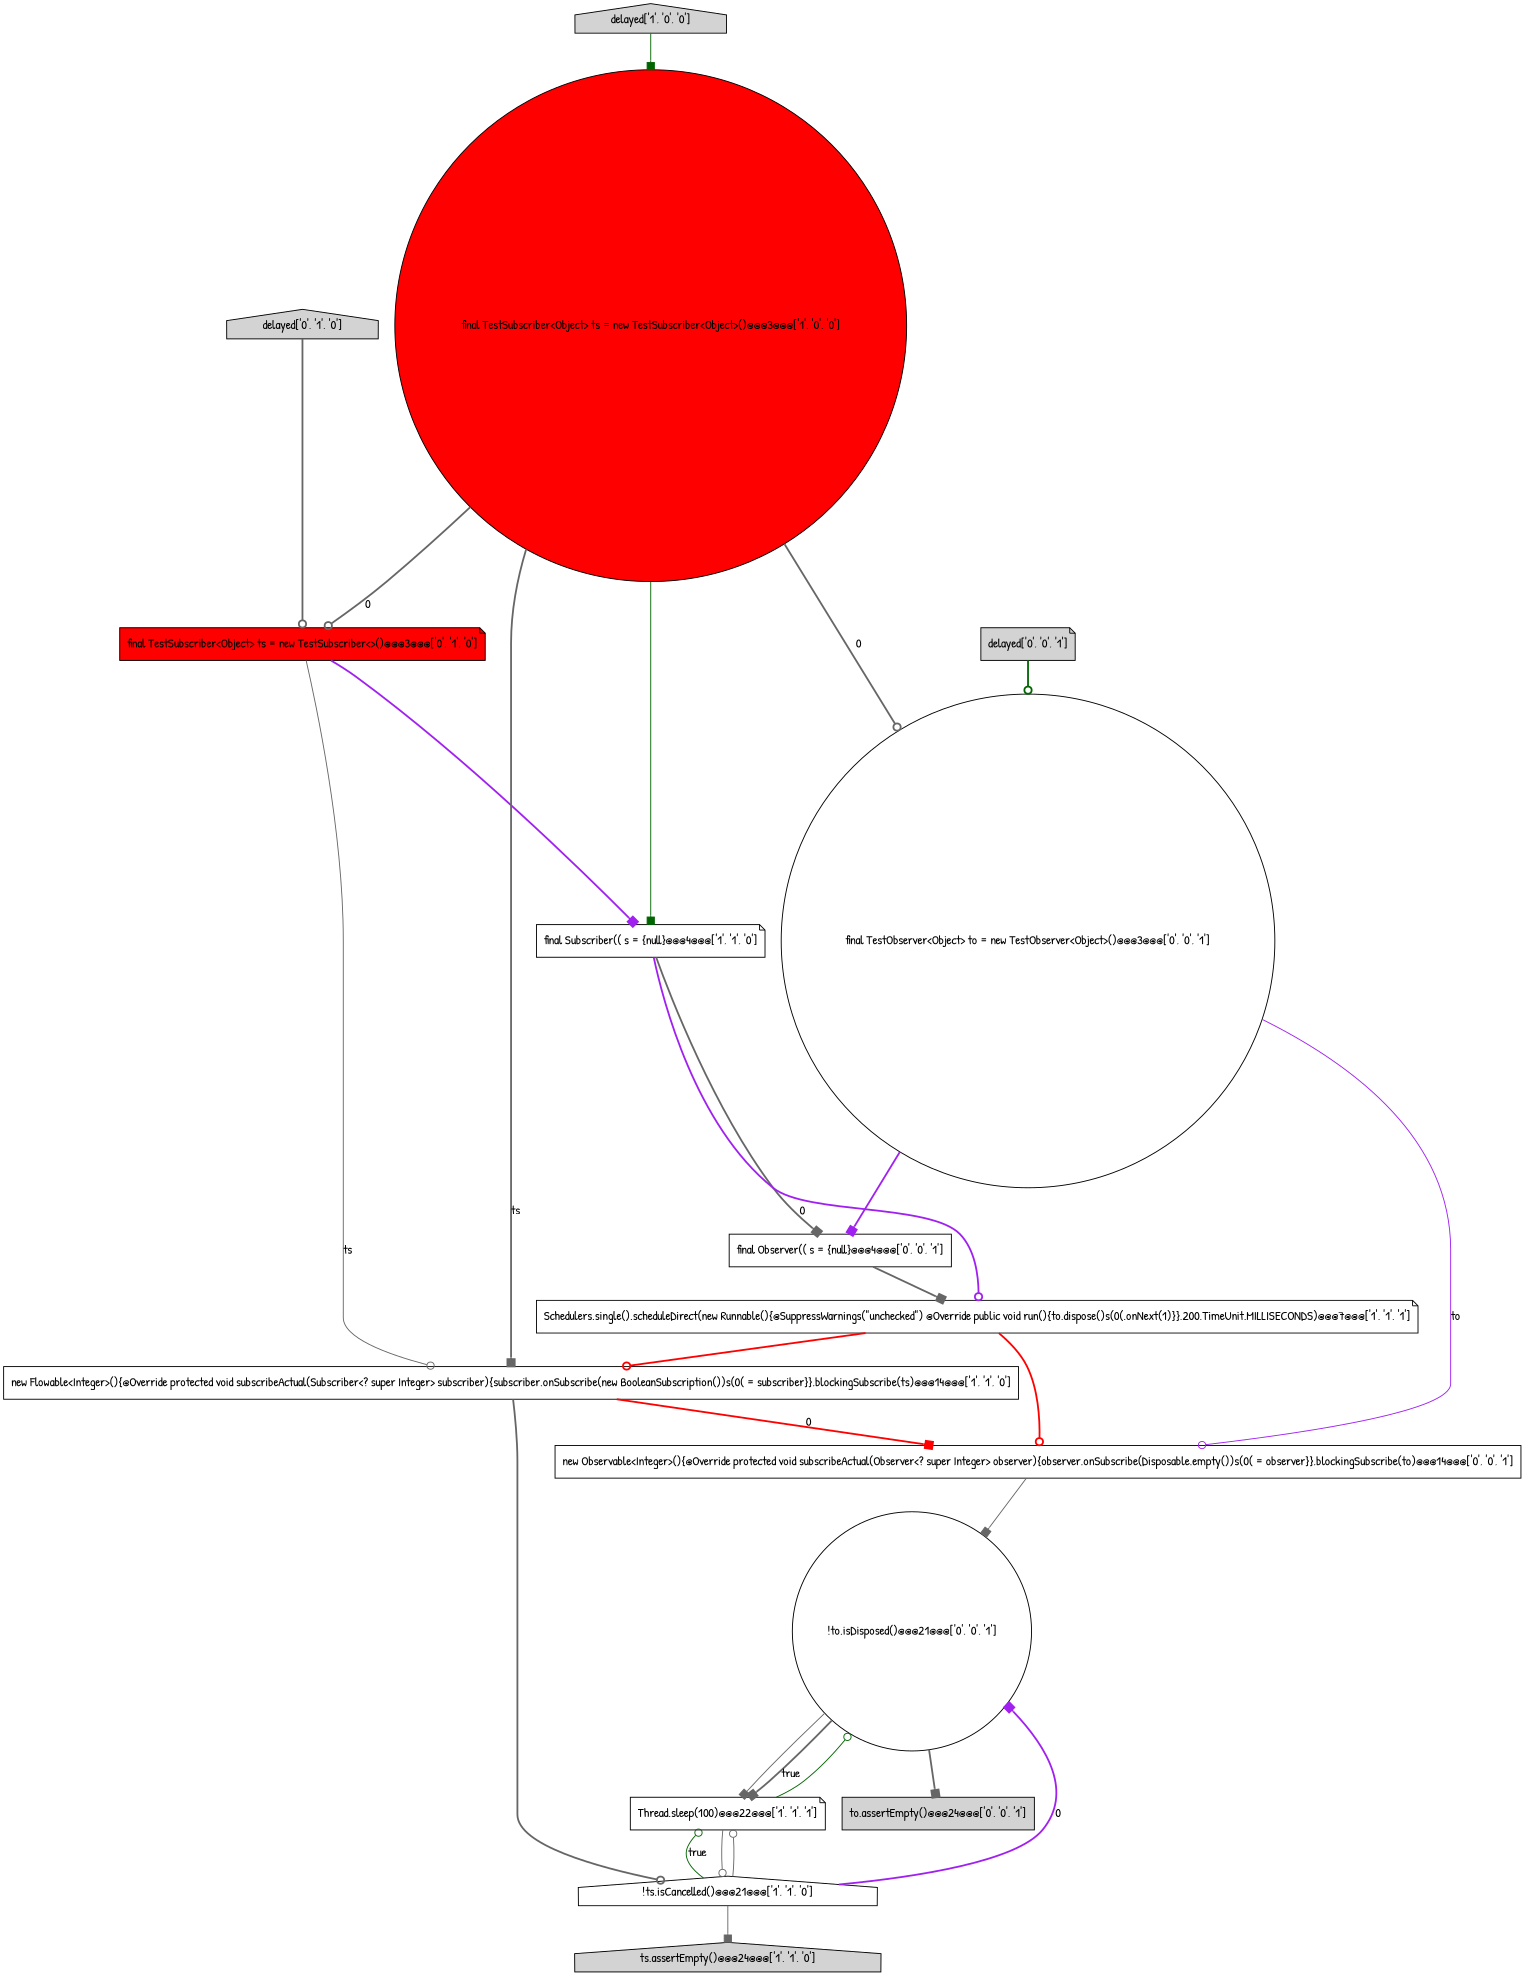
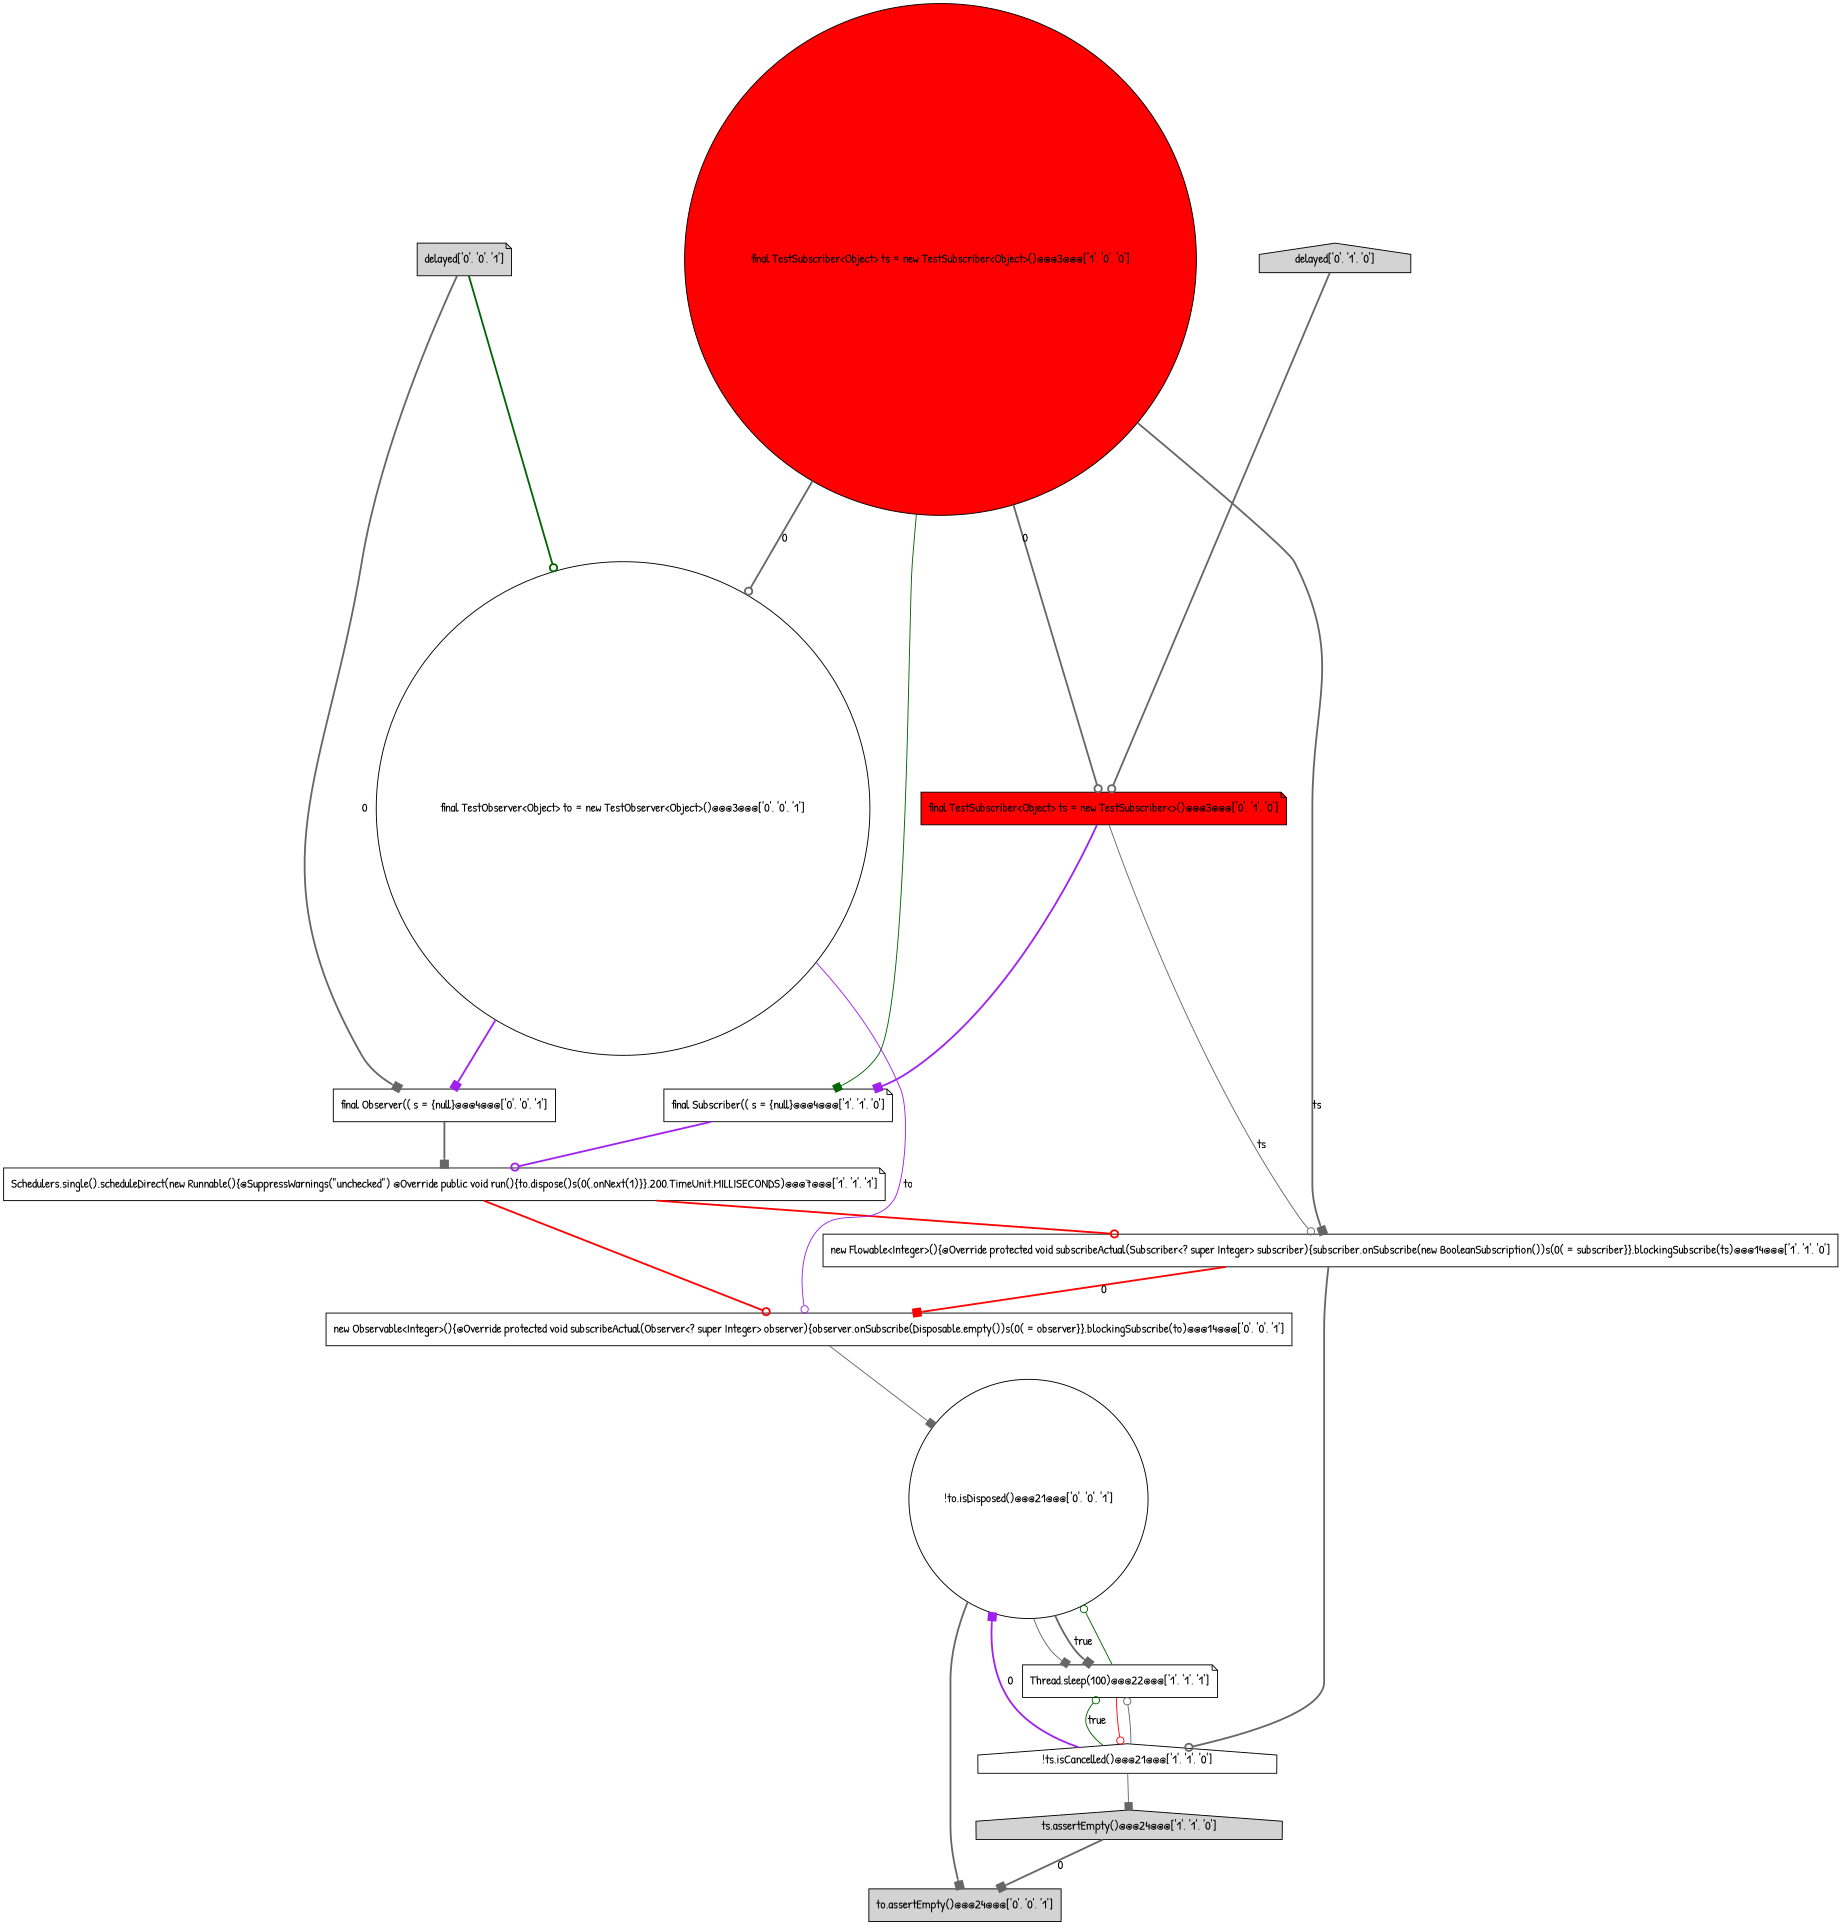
node "delayed['1', '0', '0']": removed
edge "final Subscriber(( s = {null}@@@4@@@['1', '1', '0']" -> "final Observer(( s = {null}@@@4@@@['0', '0', '1']": now "delayed['0', '0', '1']" -> "final Observer(( s = {null}@@@4@@@['0', '0', '1']"
edge "Thread.sleep(100)@@@22@@@['1', '1', '1']" -> "!ts.isCancelled()@@@21@@@['1', '1', '0']": color gray40 -> red
edge "ts.assertEmpty()@@@24@@@['1', '1', '0']" -> "to.assertEmpty()@@@24@@@['0', '0', '1']": added, label "0"
